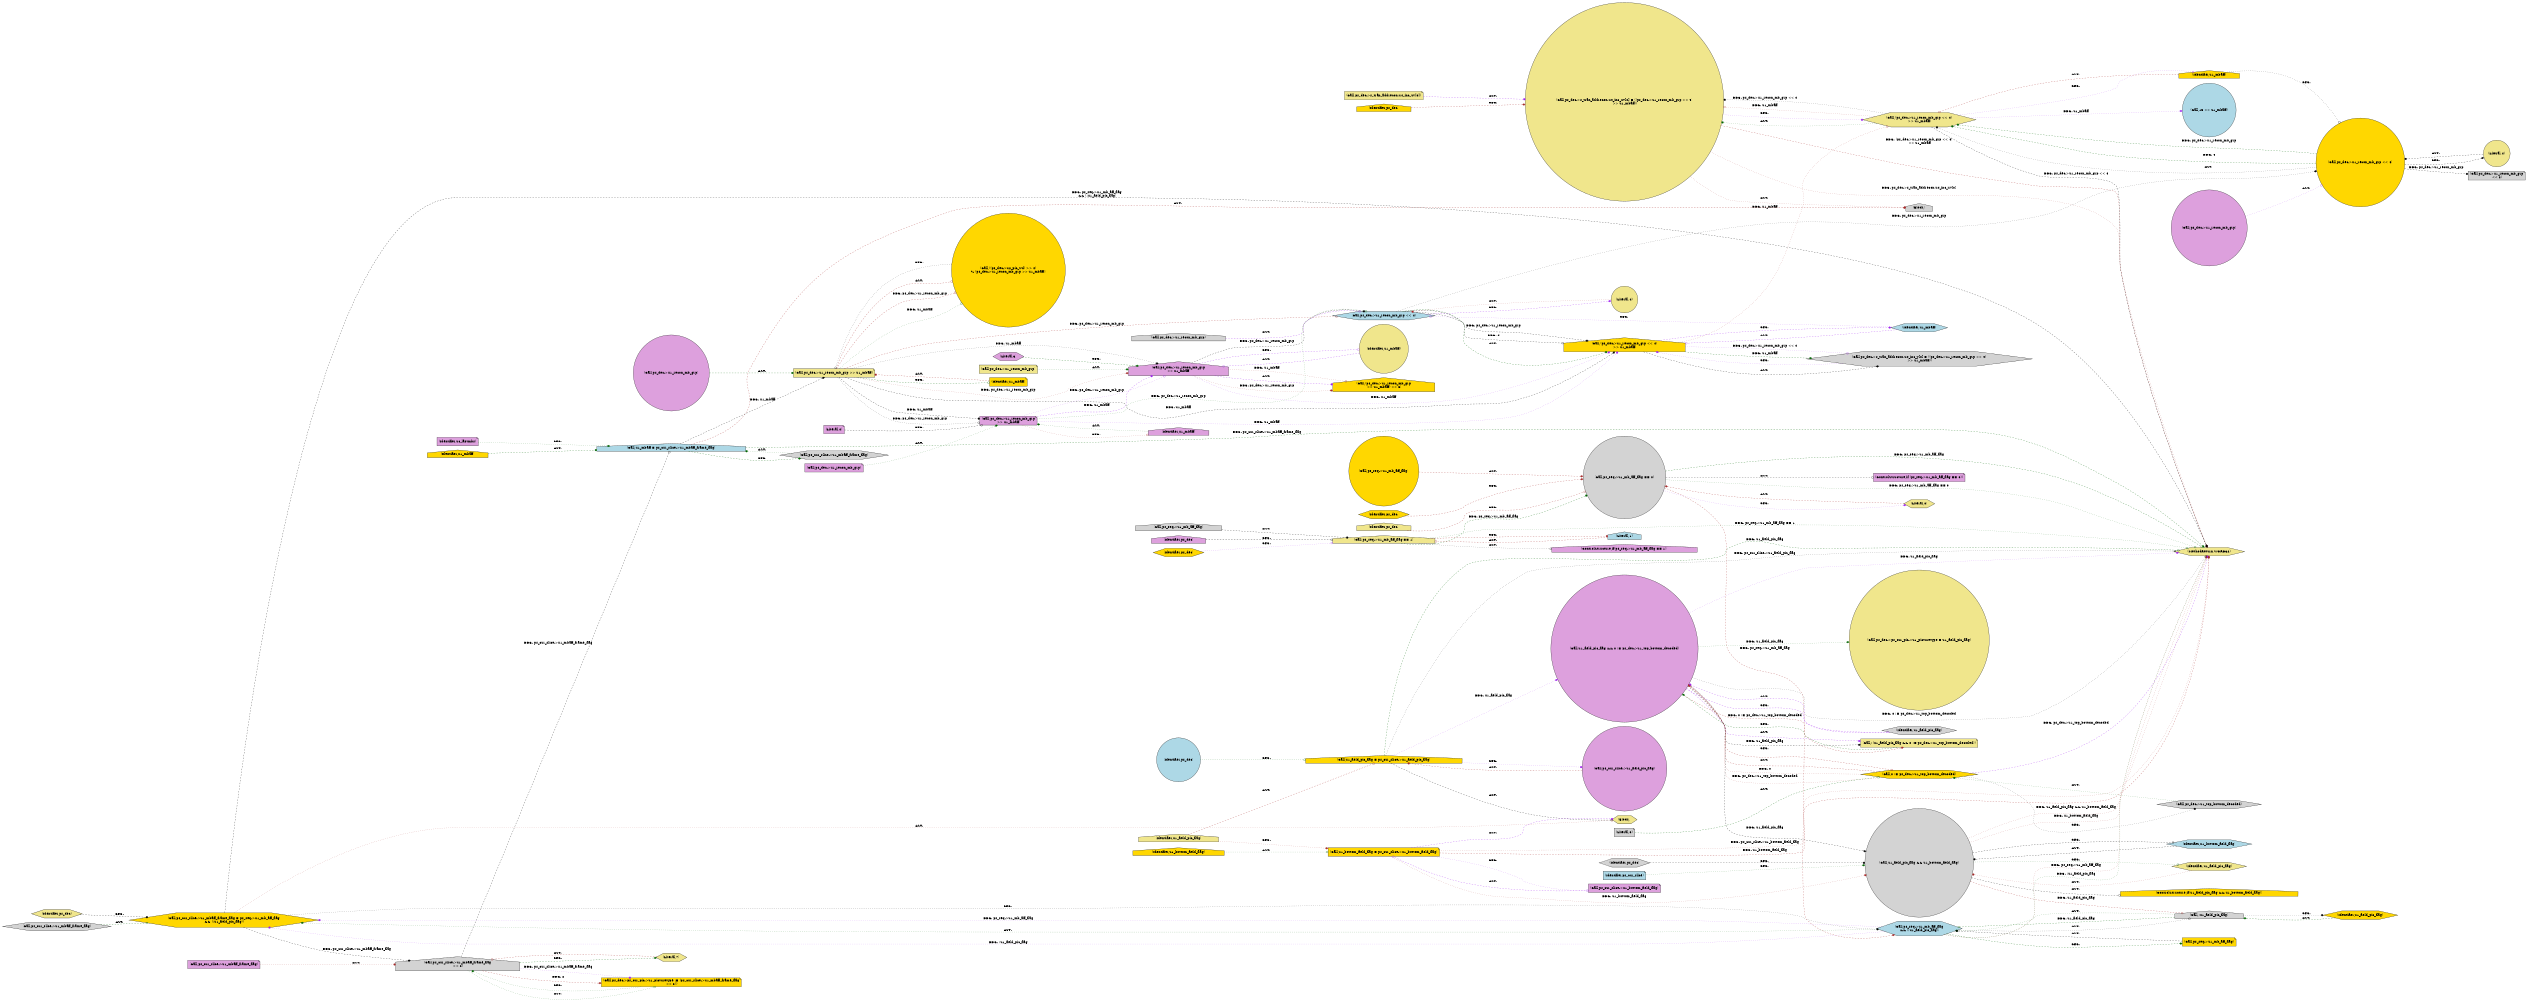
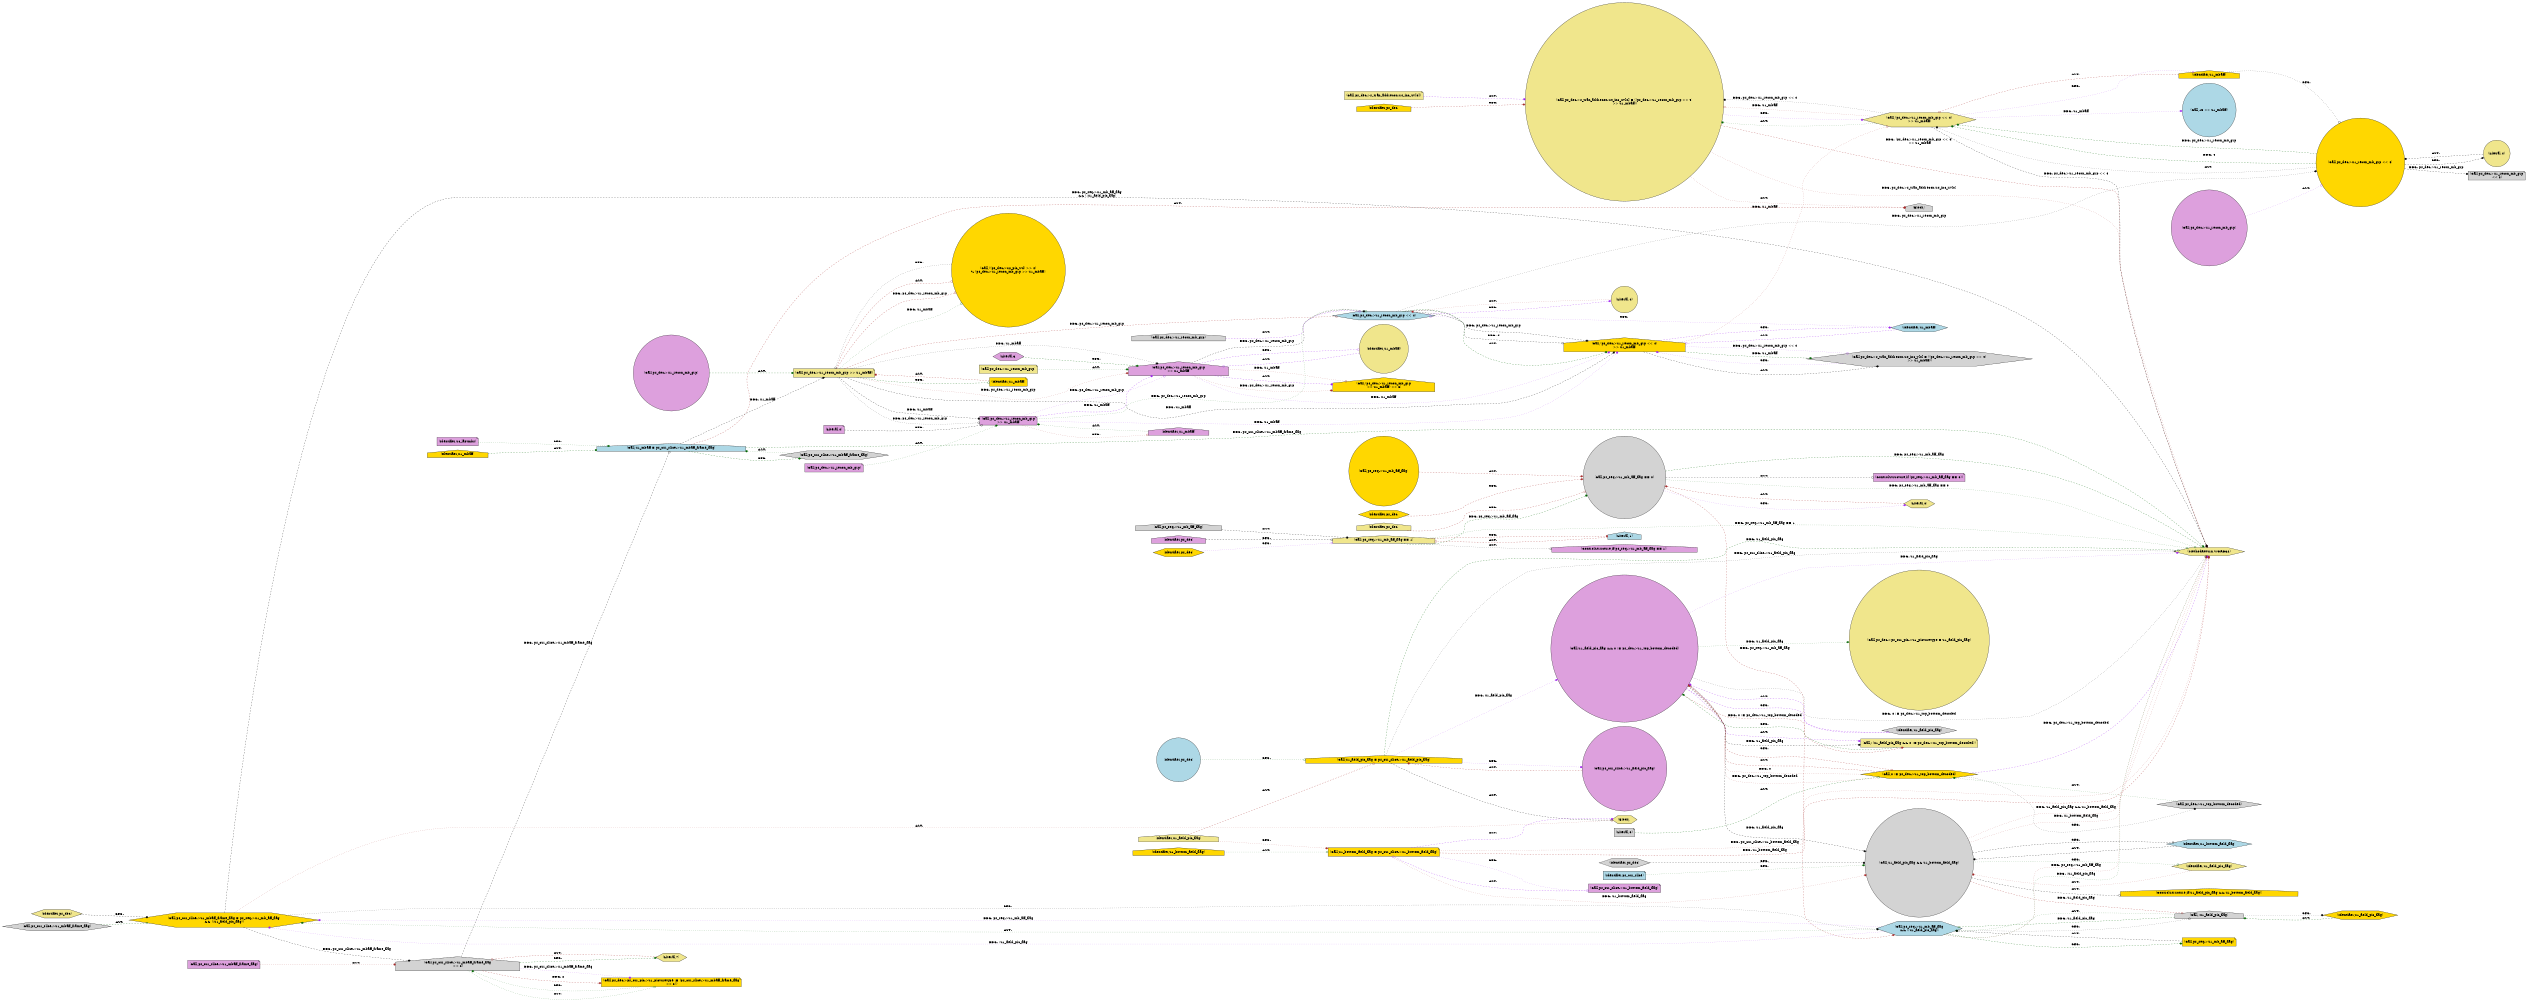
edge "(Call,ps_seq->u1_mb_aff_flag && (!u1_field_pic_flag))" -> "(Call,!u1_field_pic_flag)": label "AST: " -> "CFG: "
